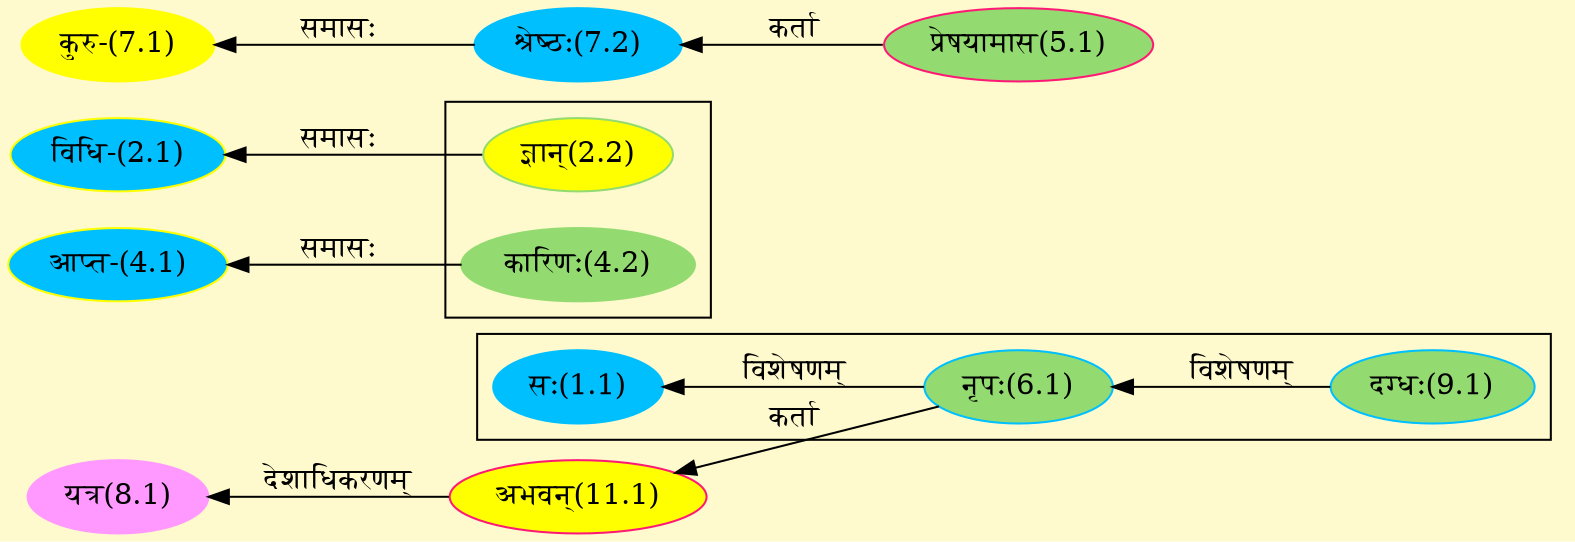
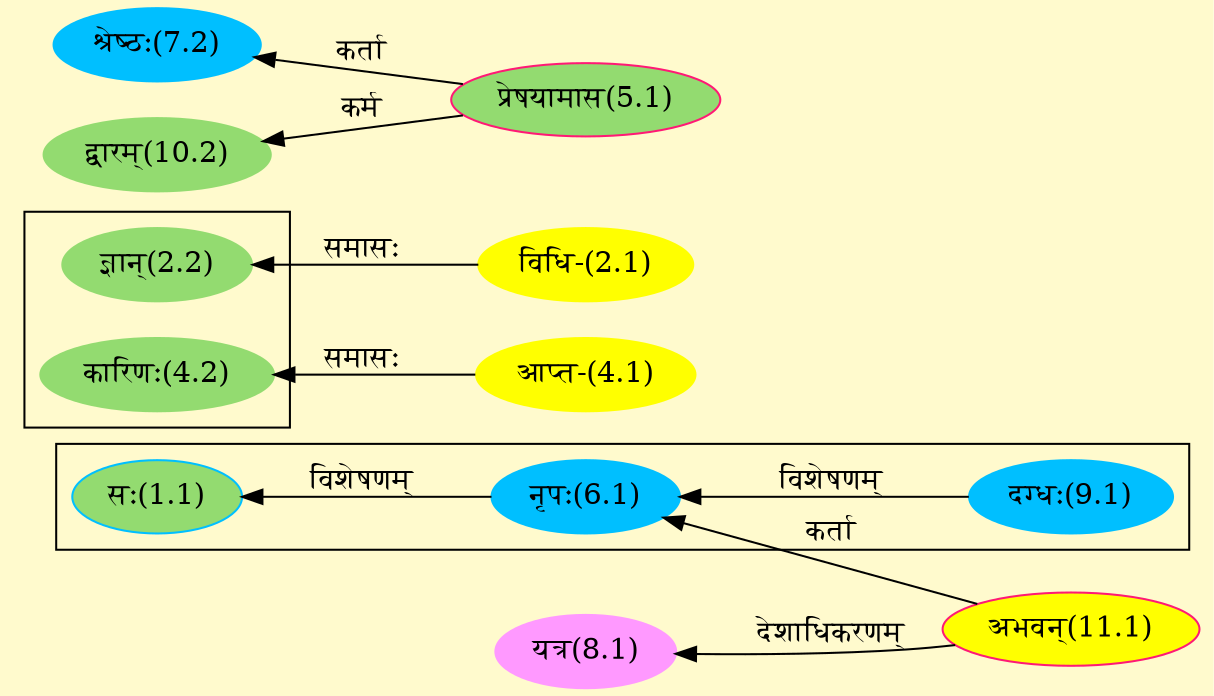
node "कुरु-(7.1)": removed
node "विधि-(2.1)": fillcolor #00bfff -> #ffff00
node "द्वारम्(10.2)": added
edge "ज्ञान्(2.2)" -> "विधि-(2.1)": reversed
node "ज्ञान्(2.2)": fillcolor #ffff00 -> #93db70
node "आप्त-(4.1)": fillcolor #00bfff -> #ffff00
edge "कारिणः(4.2)" -> "आप्त-(4.1)": reversed
node "सः(1.1)": fillcolor #00bfff -> #93db70
node "नृपः(6.1)": fillcolor #93db70 -> #00bfff
node "दग्धः(9.1)": fillcolor #93db70 -> #00bfff
edge "नृपः(6.1)" -> "अभवन्(11.1)": reversed
